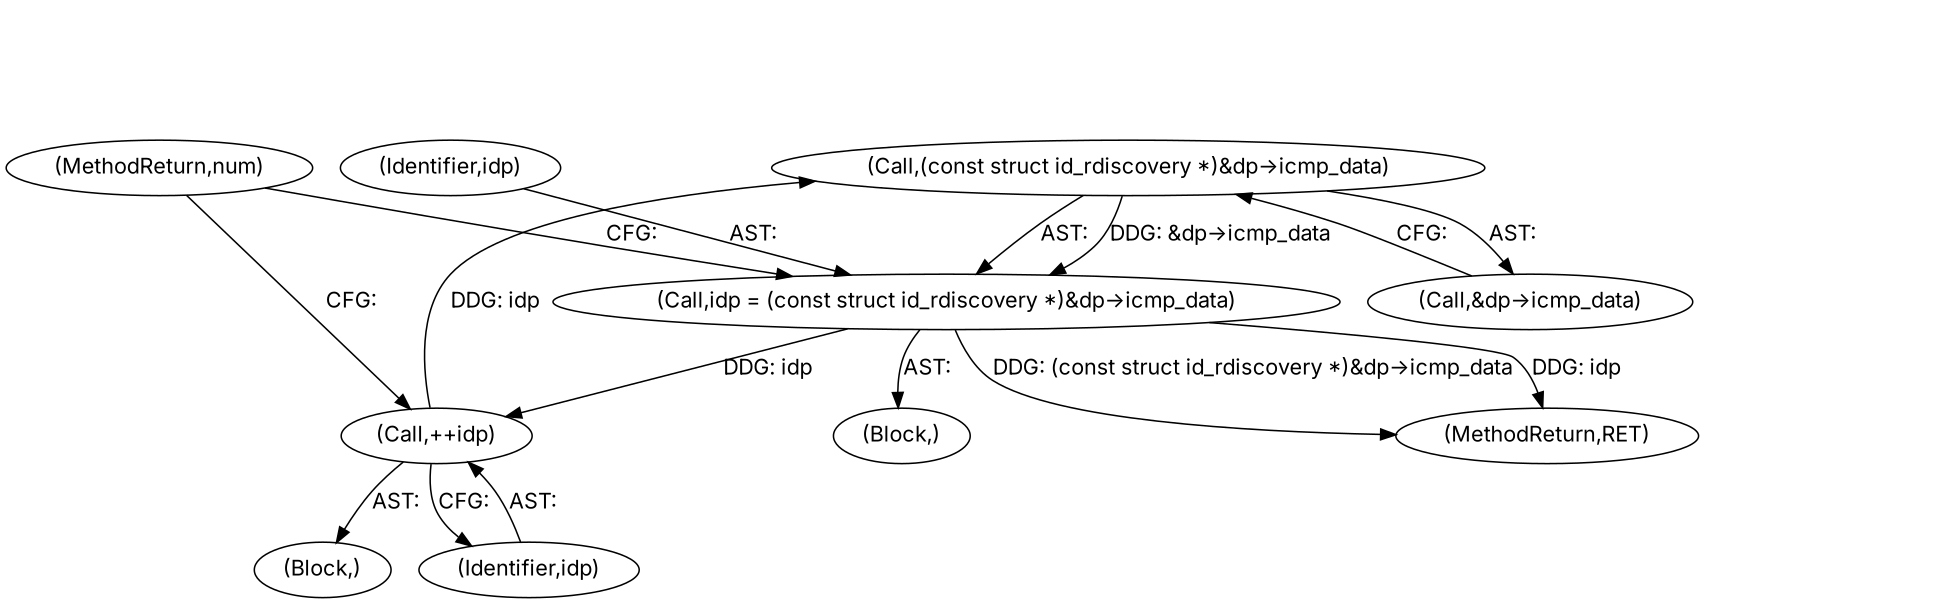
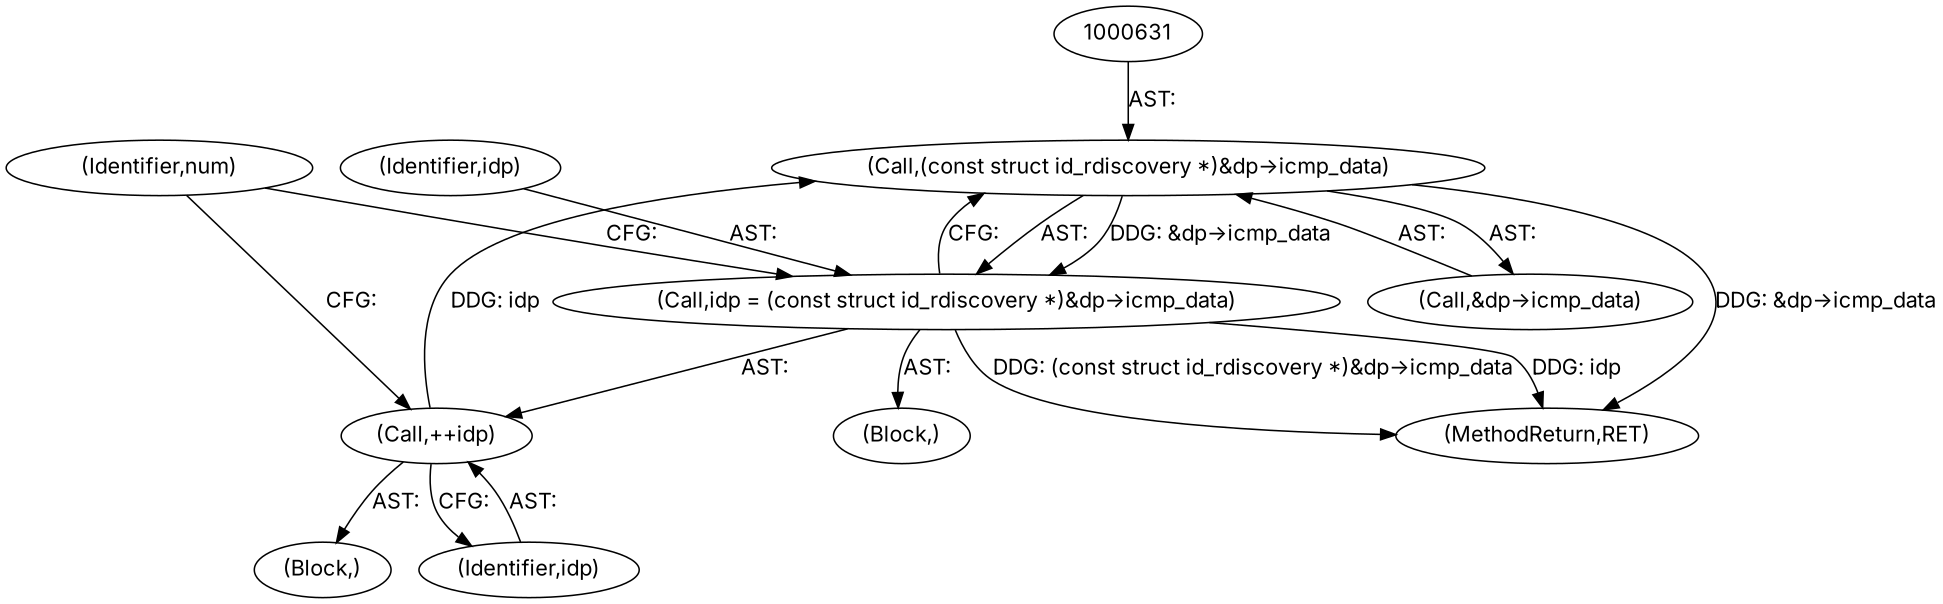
node "1000631": added
node "(MethodReturn,num)": label "(MethodReturn,num)" -> "(Identifier,num)"
edge "(Call,idp = (const struct id_rdiscovery *)&dp->icmp_data)" -> "(Call,(const struct id_rdiscovery *)&dp->icmp_data)": added, label "CFG:"
edge "(Call,&dp->icmp_data)" -> "(Call,(const struct id_rdiscovery *)&dp->icmp_data)": label "CFG: " -> "AST: "
edge "(Call,(const struct id_rdiscovery *)&dp->icmp_data)" -> "(MethodReturn,RET)": added, label "DDG: &dp->icmp_data"
edge "(Call,idp = (const struct id_rdiscovery *)&dp->icmp_data)" -> "(Call,++idp)": label "DDG: idp" -> "AST: "
